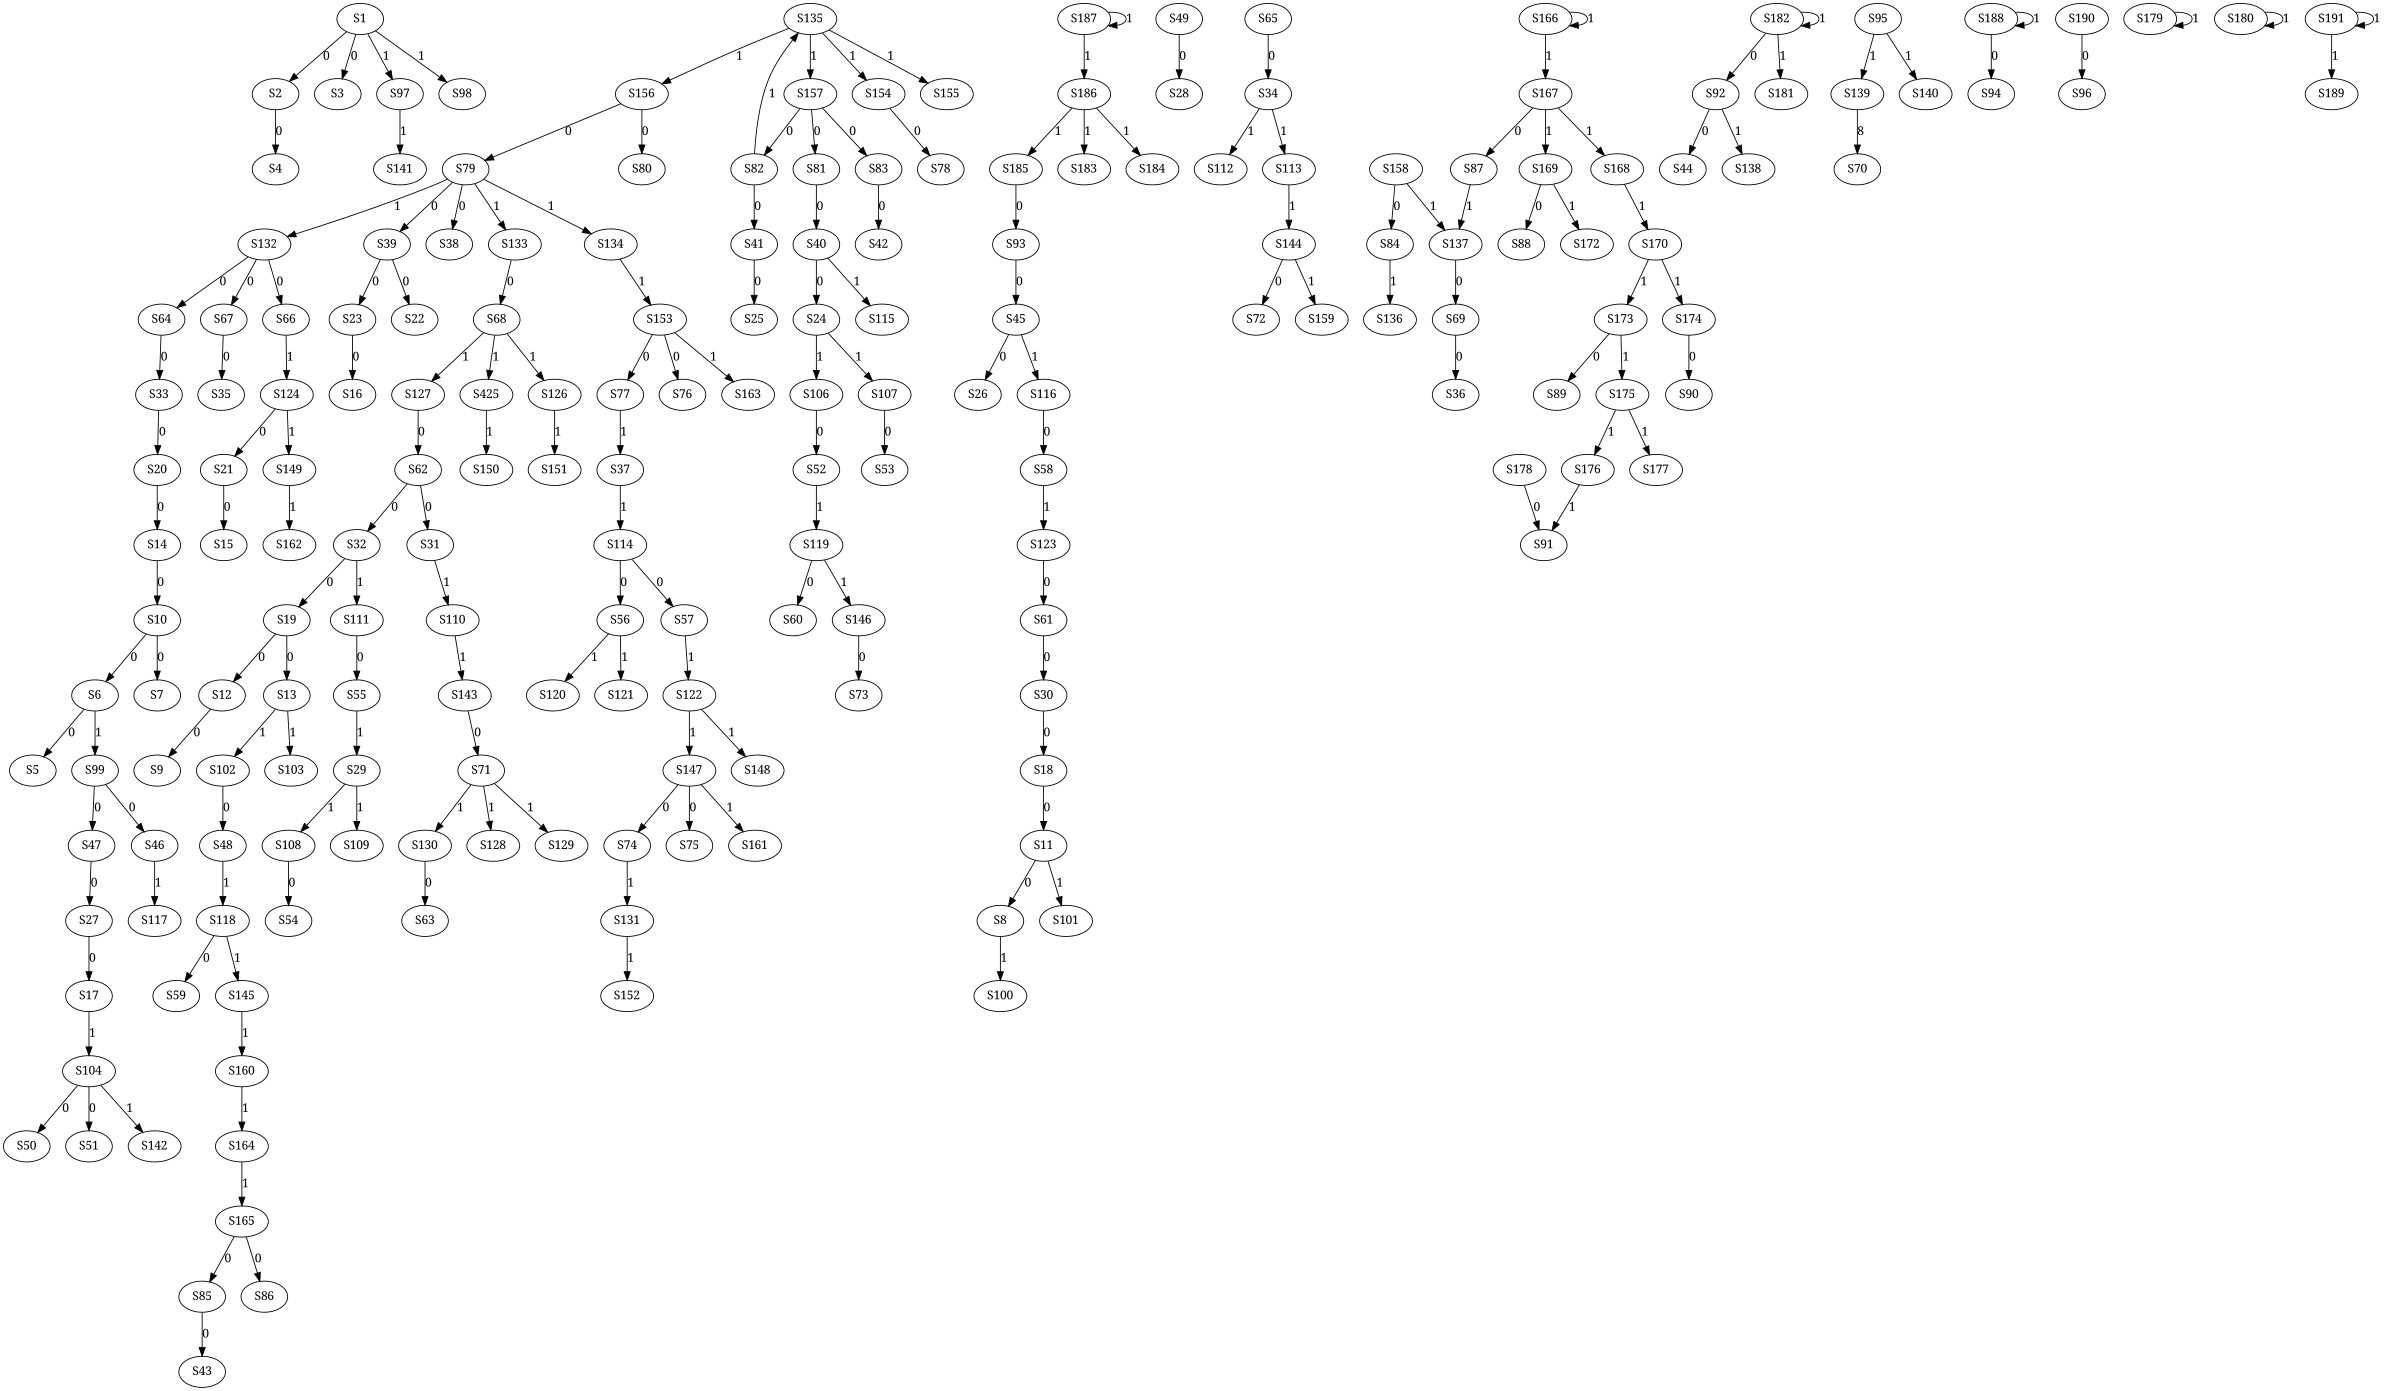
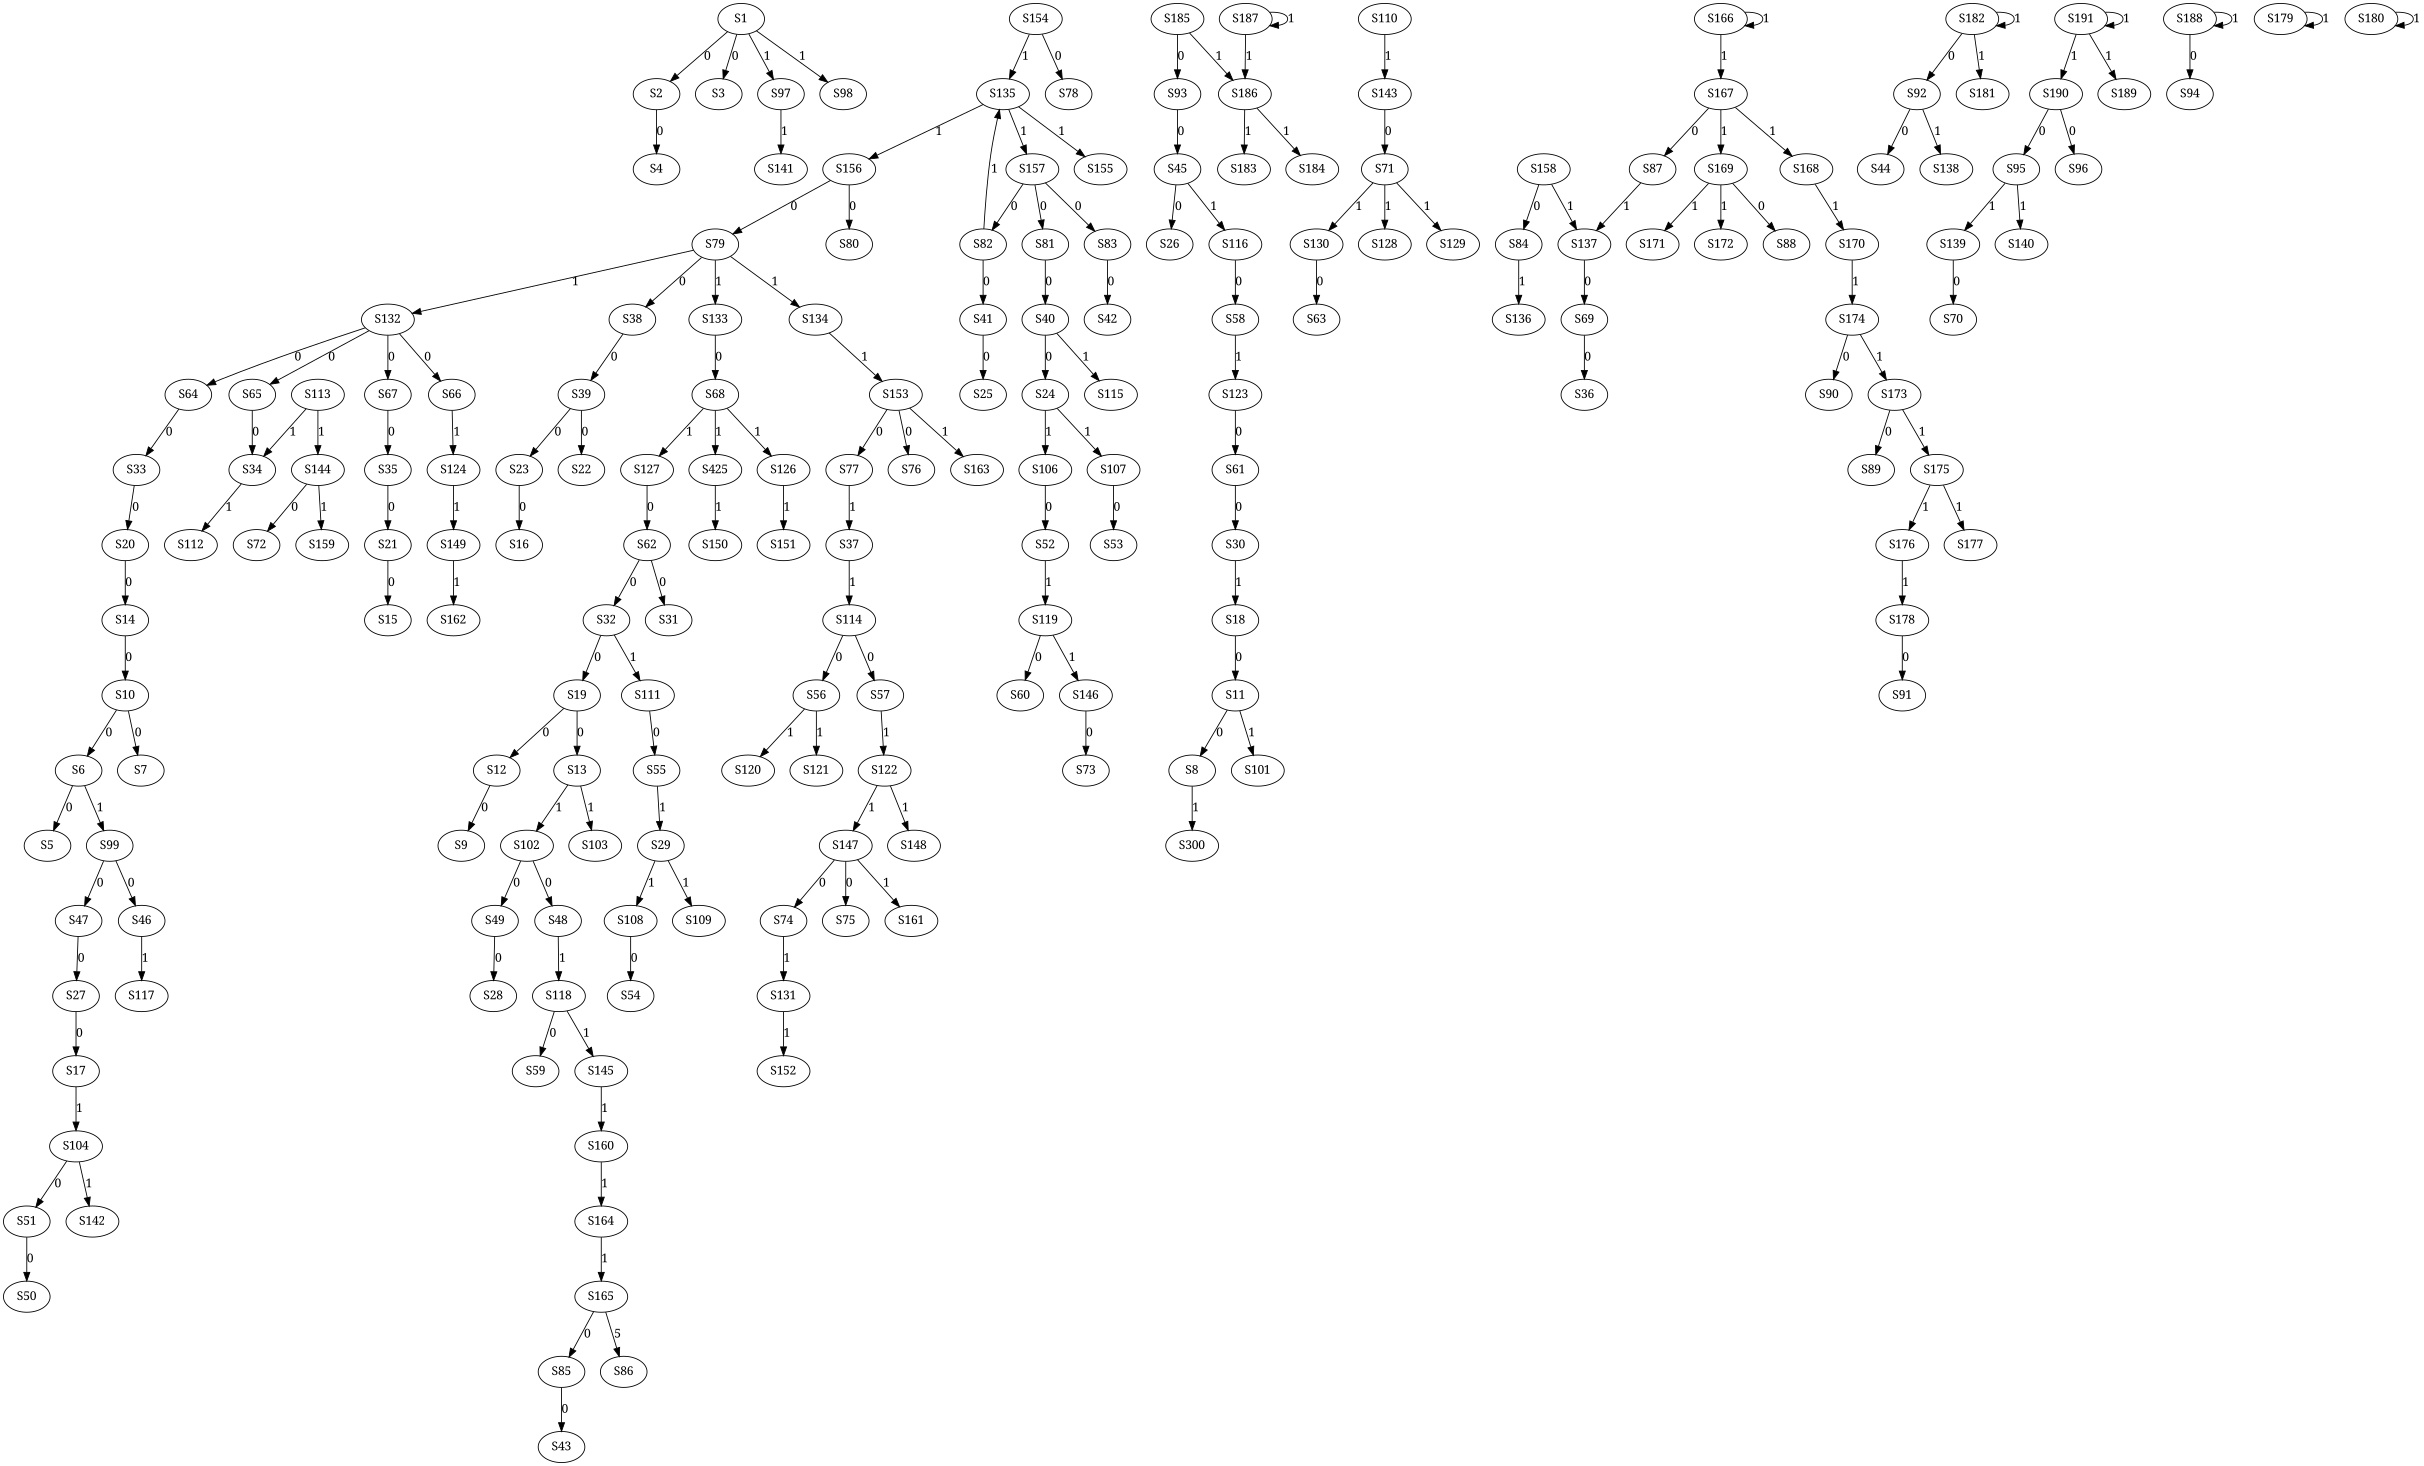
edge "S191" -> "S190": added, label "1"
edge "S135" -> "S154": reversed
edge "S34" -> "S113": reversed
edge "S190" -> "S95": added, label "0"
edge "S186" -> "S185": reversed
edge "S139" -> "S70": label "8" -> "0"
edge "S79" -> "S39": now "S38" -> "S39"
node "S171": added
edge "S170" -> "S173": now "S174" -> "S173"
edge "S132" -> "S65": added, label "0"
edge "S124" -> "S21": now "S35" -> "S21"
edge "S176" -> "S91": now "S176" -> "S178"
edge "S31" -> "S110": removed, label "1"
edge "S30" -> "S18": label "0" -> "1"
edge "S102" -> "S49": added, label "0"
node "S100": label "S100" -> "S300"
edge "S104" -> "S50": now "S51" -> "S50"
edge "S165" -> "S86": label "0" -> "5"
